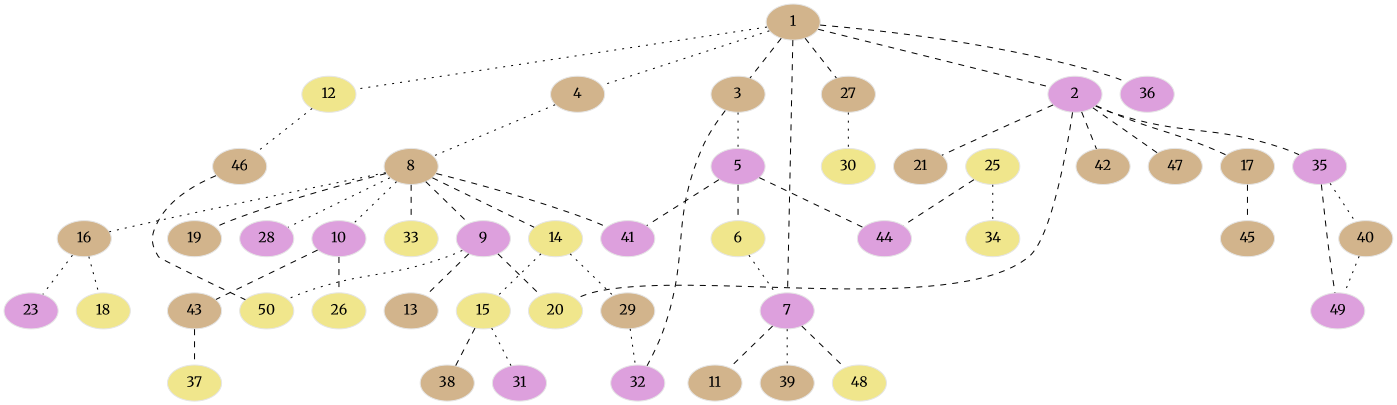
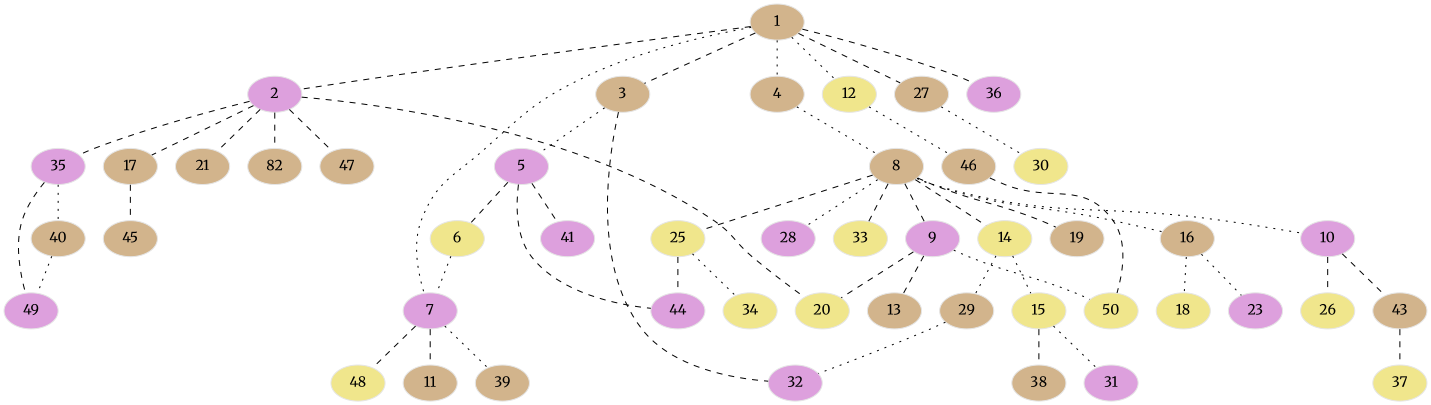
edge "1" -- "7": style dashed -> dotted
node "42": label "42" -> "82"
edge "8" -- "41": now "8" -- "25"
